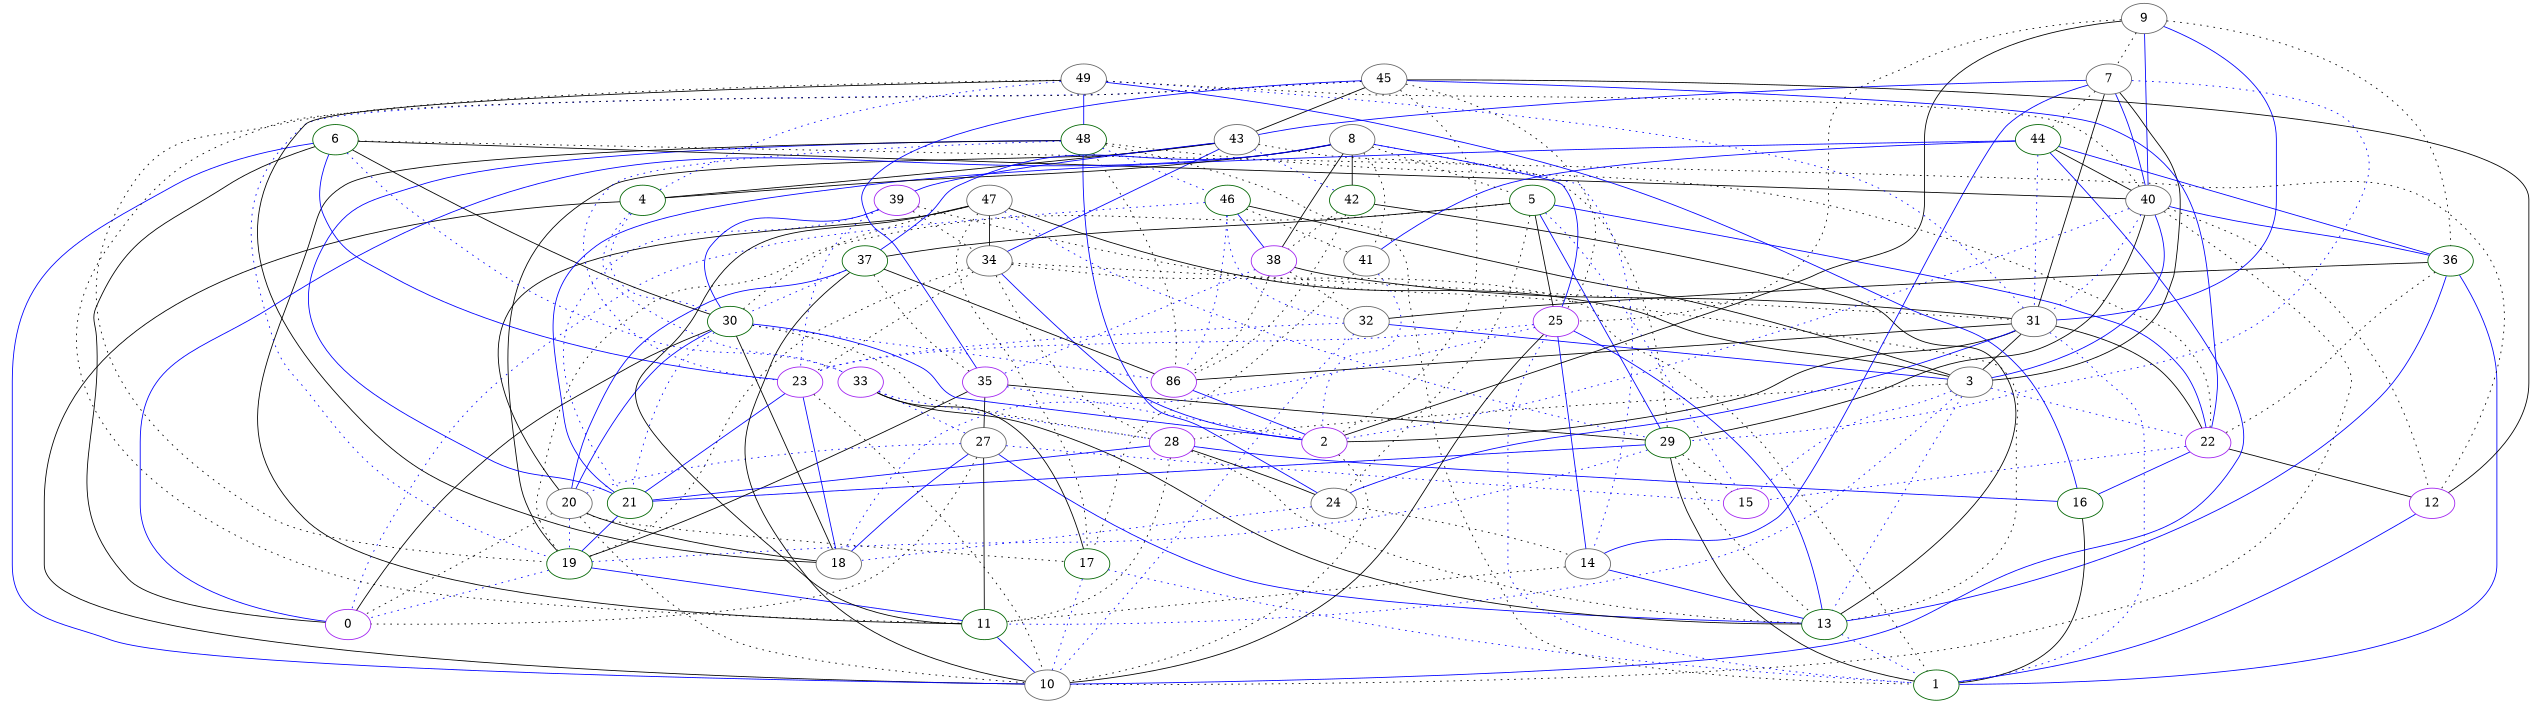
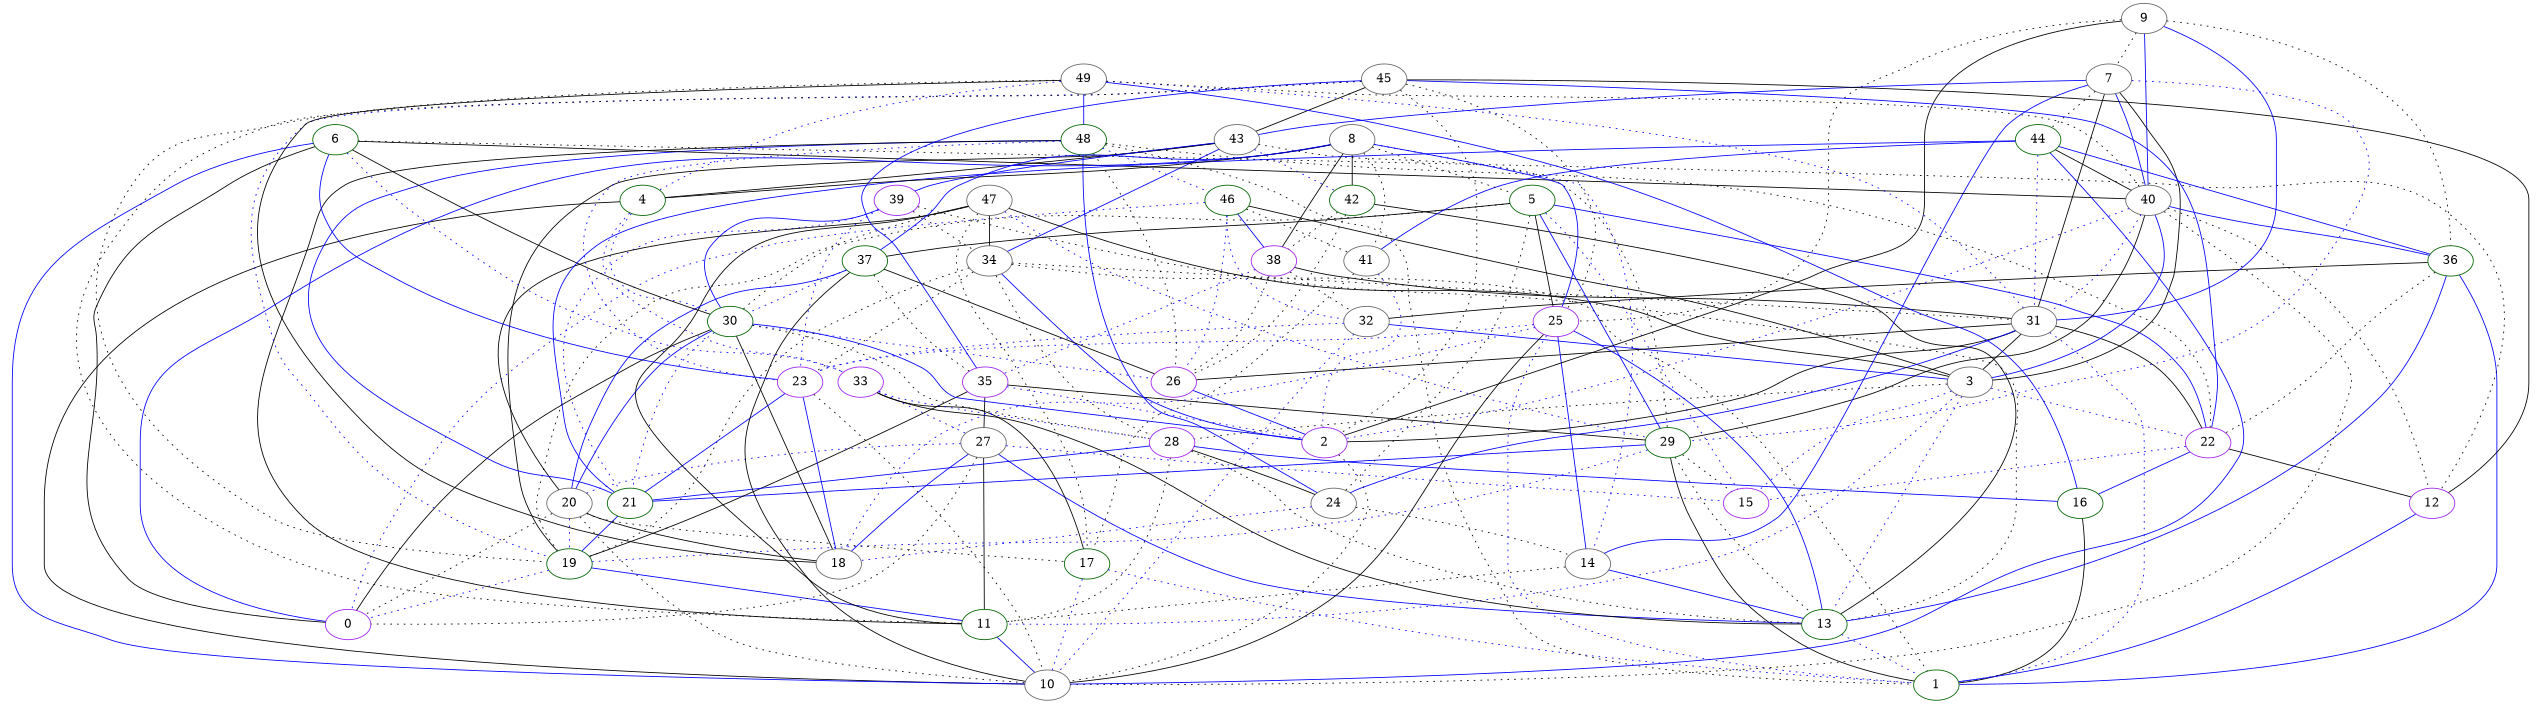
node "86": label "86" -> "26"
